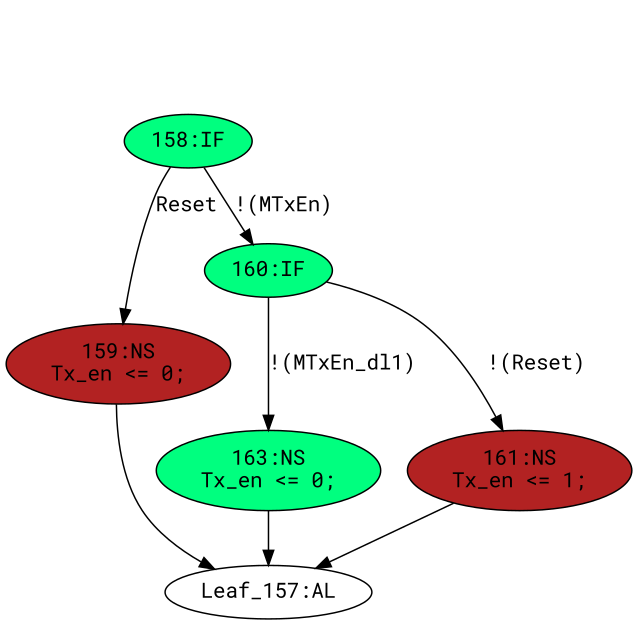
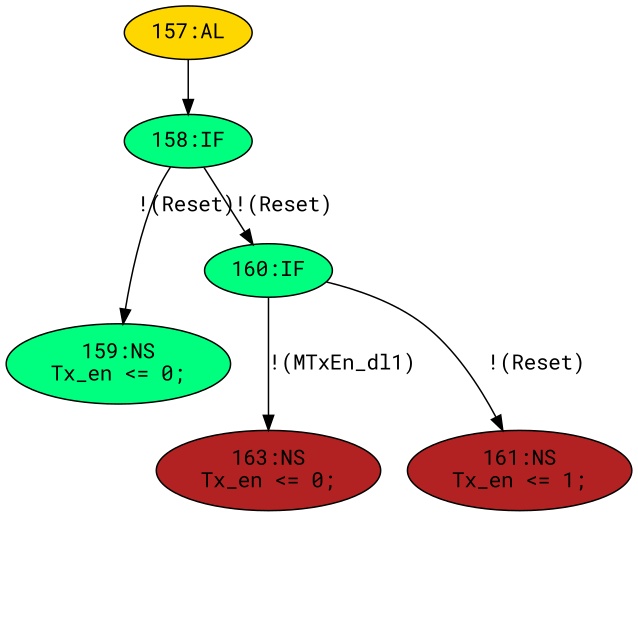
node "157:AL": added
edge "158:IF" -> "159:NS Tx_en <= 0;": label "Reset" -> "!(Reset)"
edge "158:IF" -> "160:IF": label "!(MTxEn)" -> "!(Reset)"
node "159:NS Tx_en <= 0;": fillcolor firebrick -> springgreen
node "163:NS Tx_en <= 0;": fillcolor springgreen -> firebrick
node "Leaf_157:AL": removed
